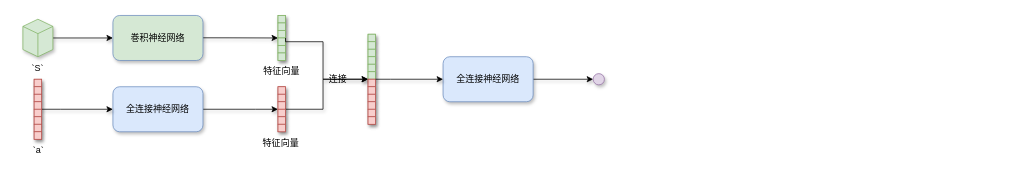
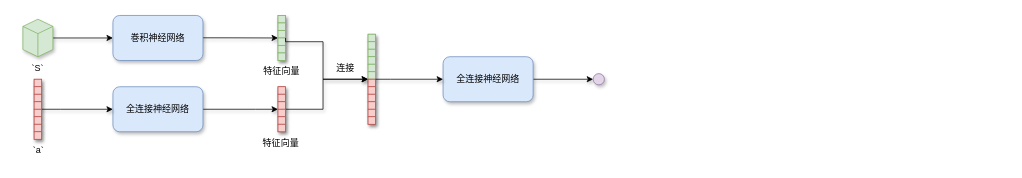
node "巻积神经网络": fillcolor #d5e8d4 -> #dae8fc
node "连接": moved (338, 79) -> (345, 68)
